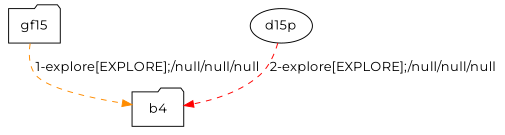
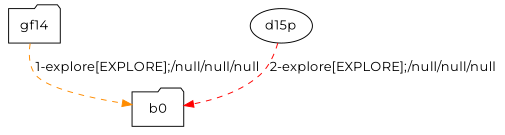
node "gf15": label "gf15" -> "gf14"
node "b4": label "b4" -> "b0"
